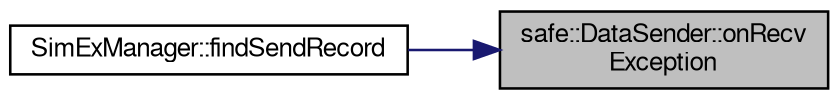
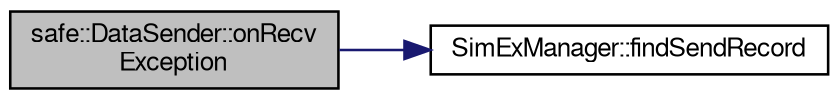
edge "SimExManager::findSendRecord" -> "safe::DataSender::onRecv Exception": reversed
